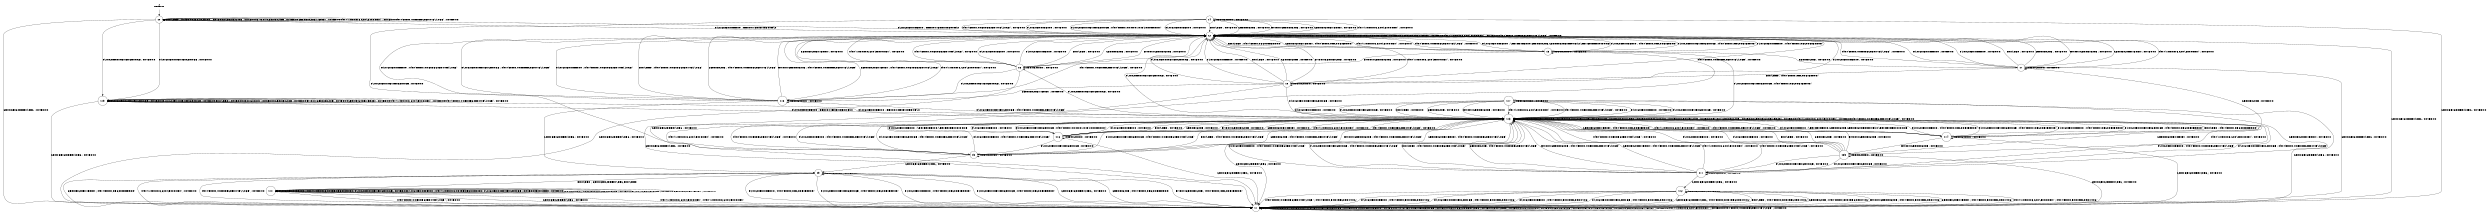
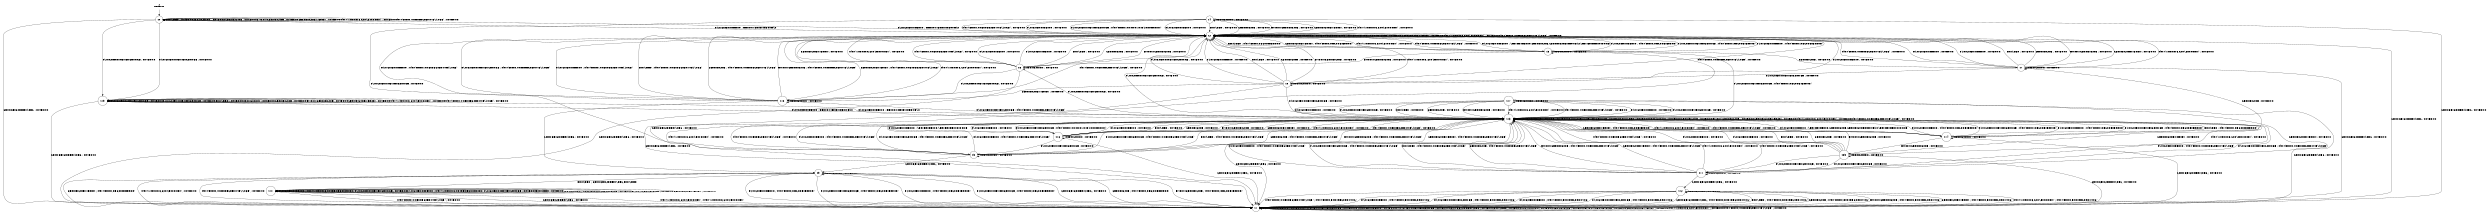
edge "s7" -> "s8": label "FINISHED / Alert(FATAL,DECODE_ERROR)" -> "RSA_CLIENT_KEY_EXCHANGE / TIMEOUT"
